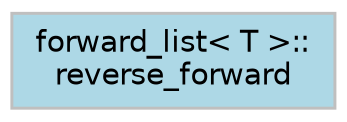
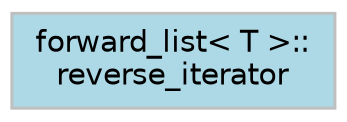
node "forward_list< T >:: reverse_forward": label "forward_list< T >:: reverse_forward" -> "forward_list< T >:: reverse_iterator"
